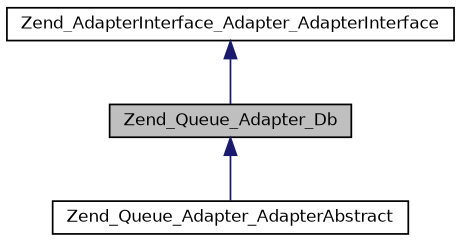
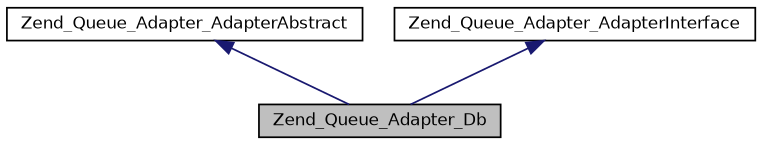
node "Zend_AdapterInterface_Adapter_AdapterInterface": label "Zend_AdapterInterface_Adapter_AdapterInterface" -> "Zend_Queue_Adapter_AdapterInterface"
edge "Zend_Queue_Adapter_AdapterAbstract" -> "Zend_Queue_Adapter_Db": reversed
